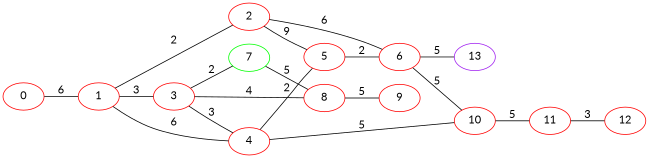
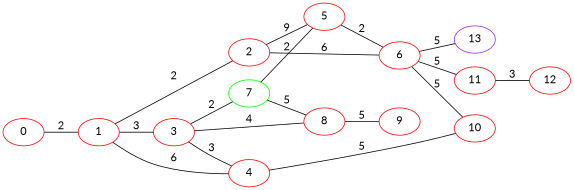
edge "0" -- "1": label "6" -> "2"
edge "5" -- "4": now "5" -- "7"
edge "10" -- "11": now "6" -- "11"
